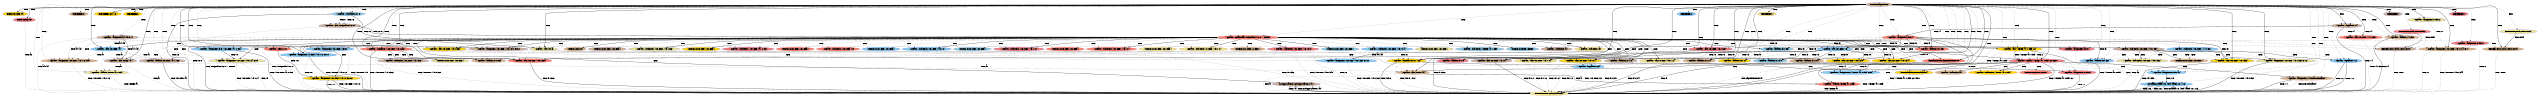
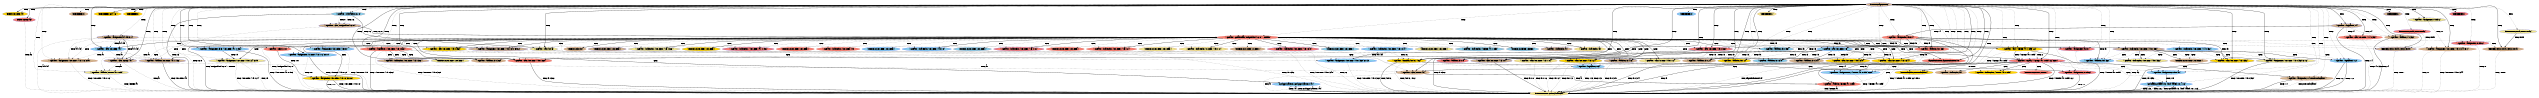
edge "(<operator>.greaterThan,(unsigned int)(v6 - 8) > 0xFFB0)" -> "(<operator>.assignment,*(_WORD *)(v5 + 72) = v10)": style bold -> dashed
edge "(<operator>.cast,(_DWORD *)v5)" -> "(tftp_set_timeouts,tftp_set_timeouts(v5))": label "WORD: v5" -> "DDG: v5"
node "(Curl_pgrsStartNow,Curl_pgrsStartNow(*a1))": fillcolor tan -> skyblue
